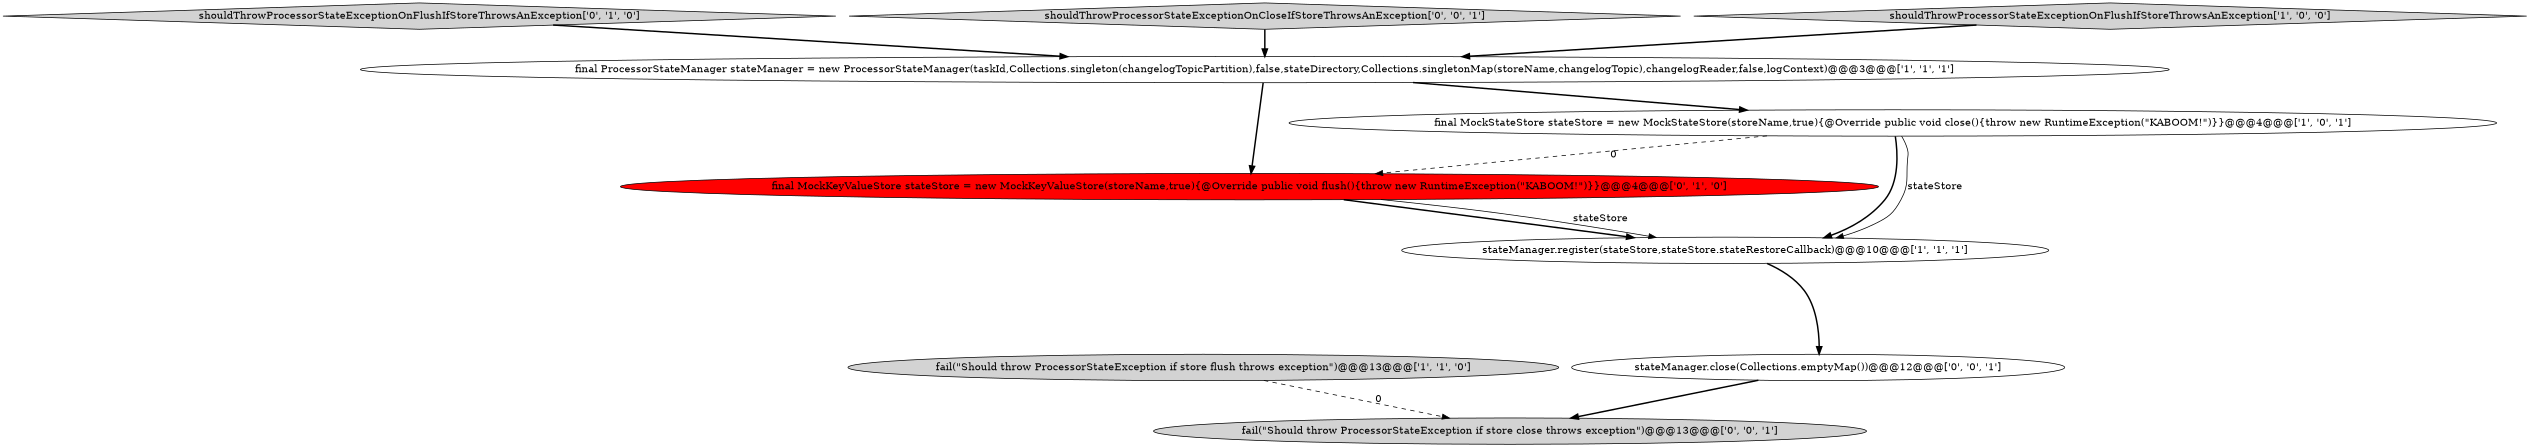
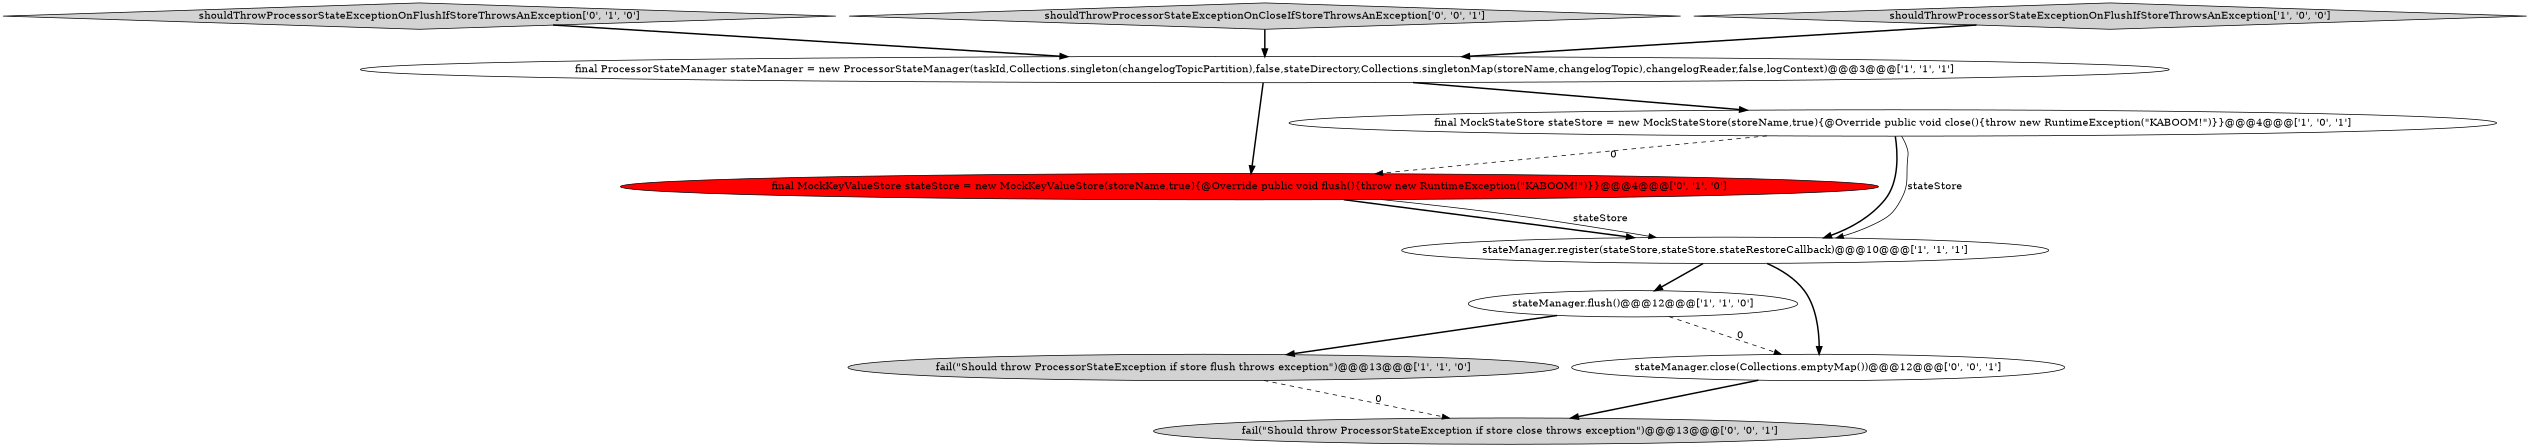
node "stateManager.flush()@@@12@@@['1', '1', '0']": added
